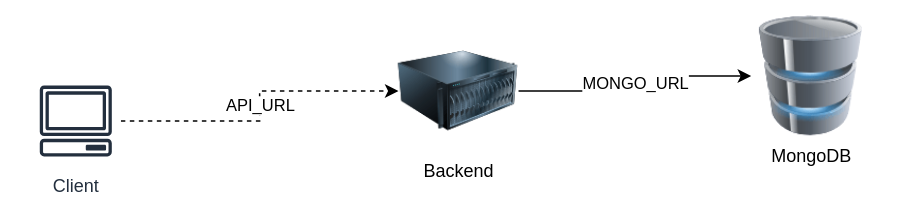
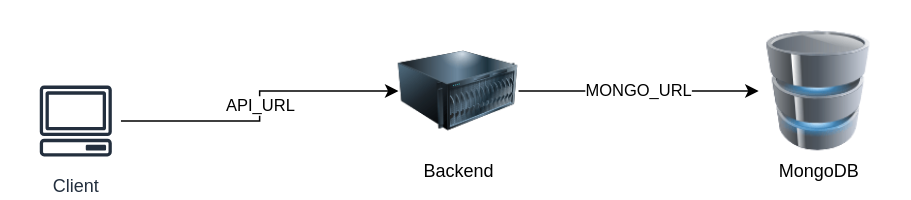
node "MongoDB": moved (811, 76) -> (818, 91)
edge "Client" -> "Backend": style dashed -> solid
